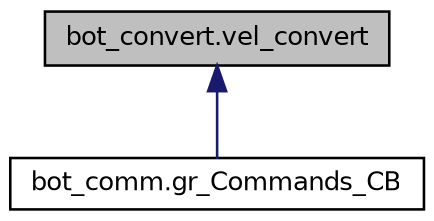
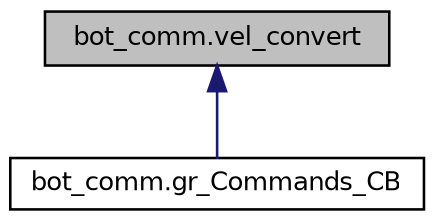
node "bot_convert.vel_convert": label "bot_convert.vel_convert" -> "bot_comm.vel_convert"
